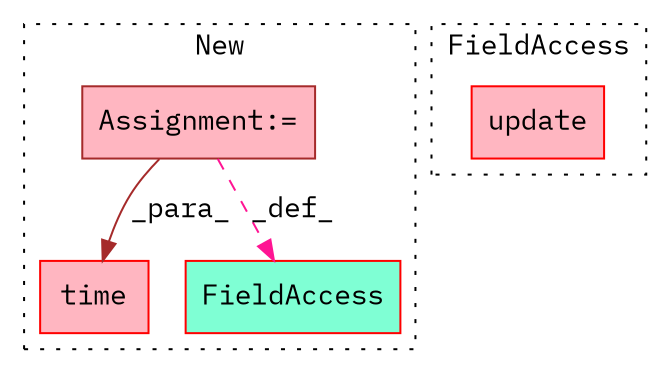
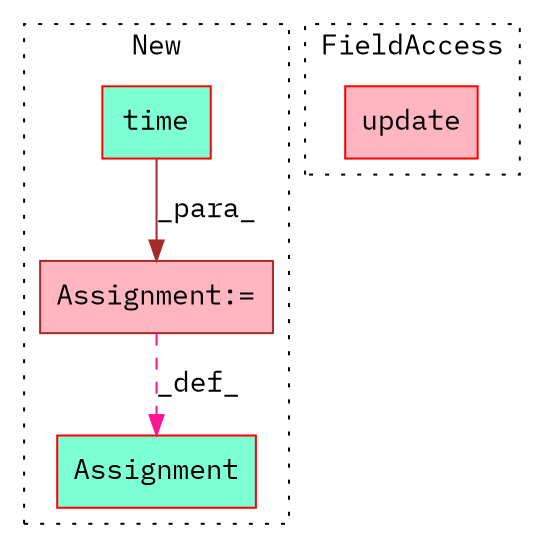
edge "Assignment:=" -> "time": reversed
node "time": fillcolor lightpink -> aquamarine
node "FieldAccess": label "FieldAccess" -> "Assignment"
